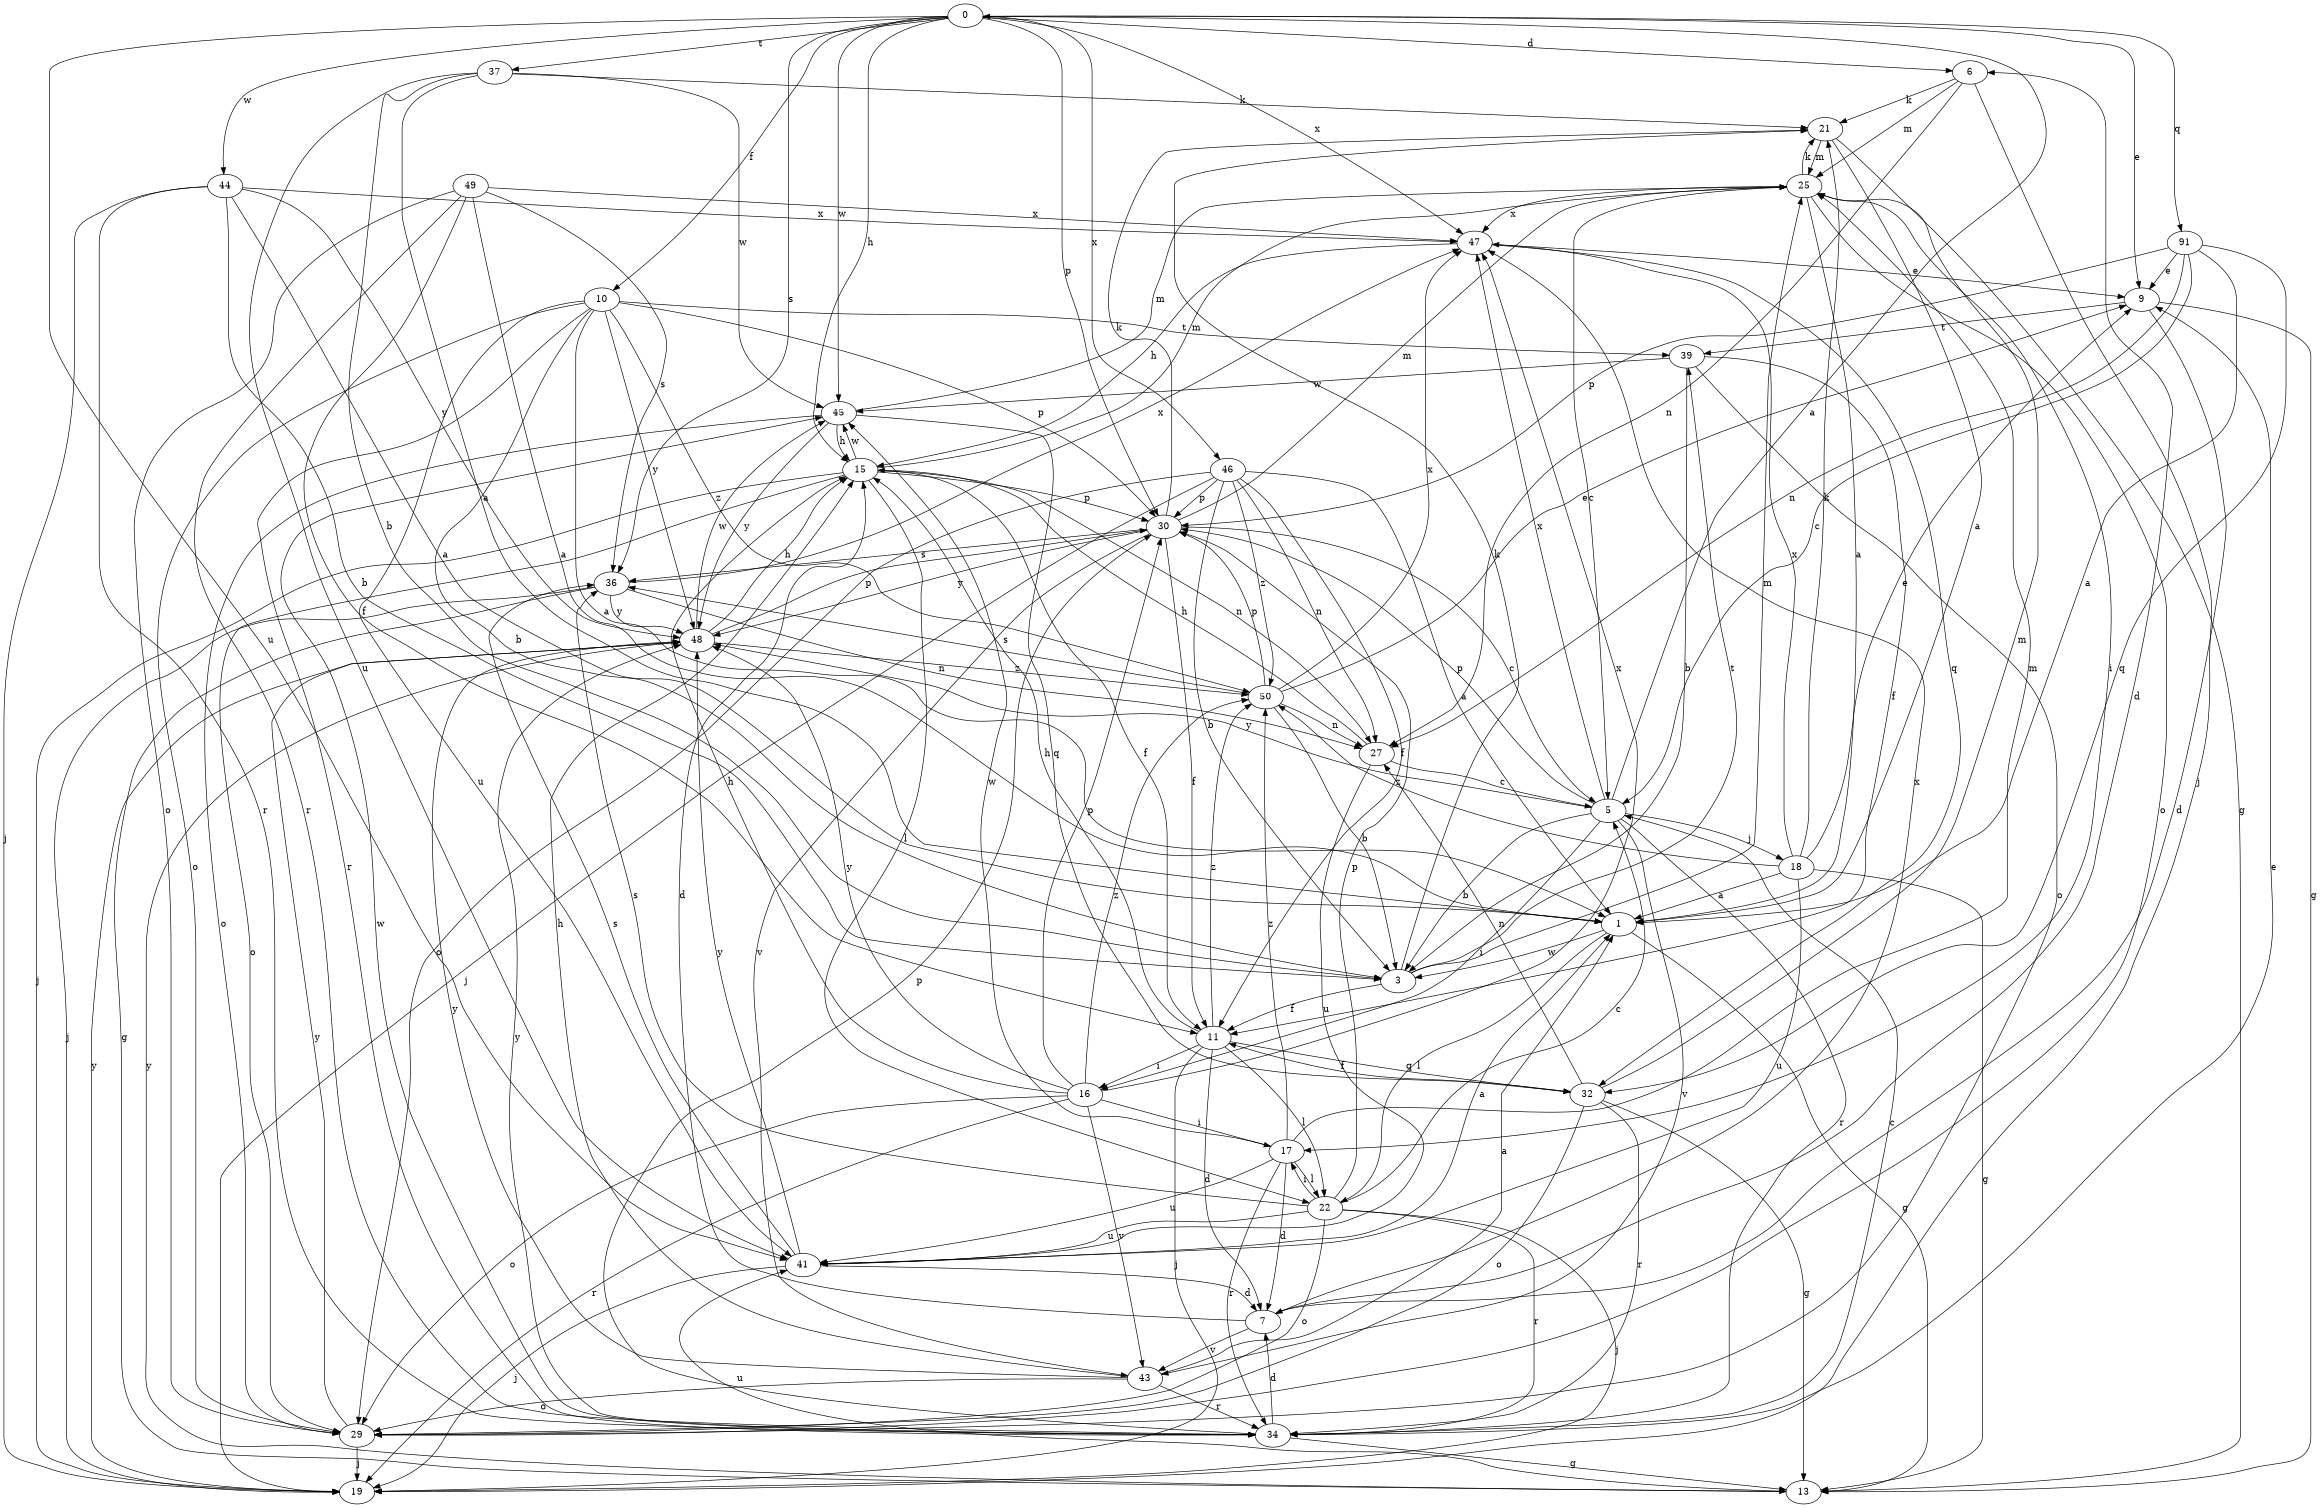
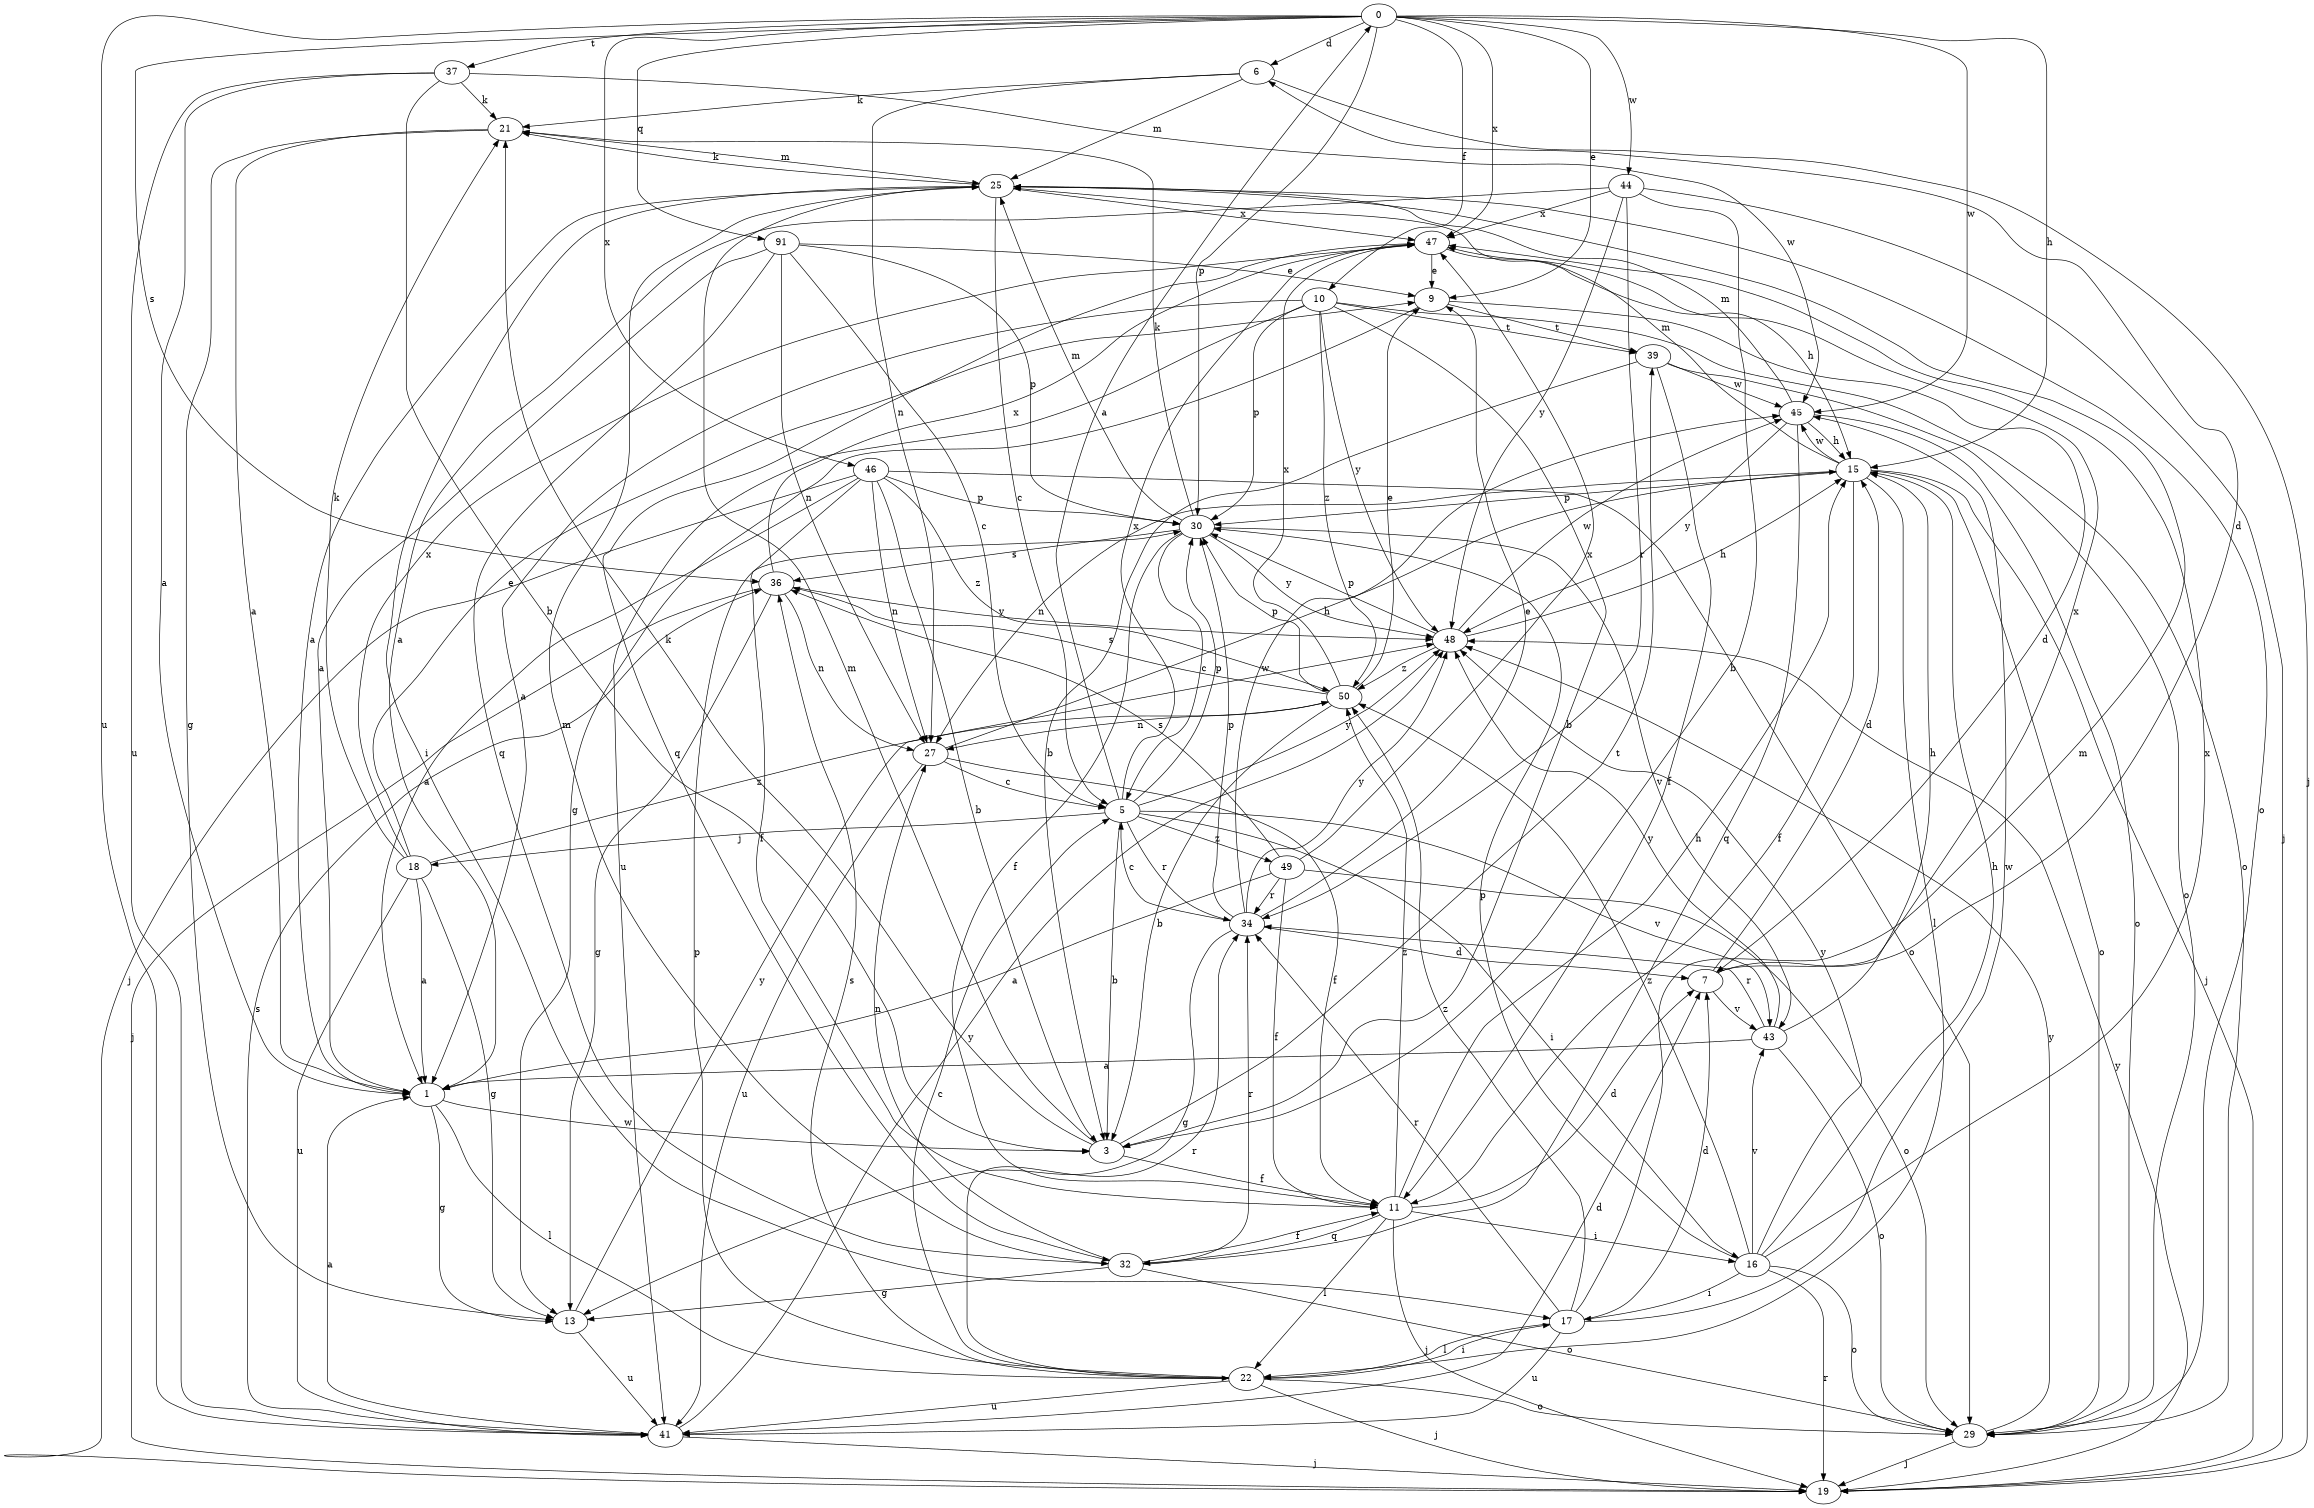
edge "5" -> "49": added, label "z"
edge "27" -> "11": added, label "f"
edge "10" -> "34": removed, label "r"
